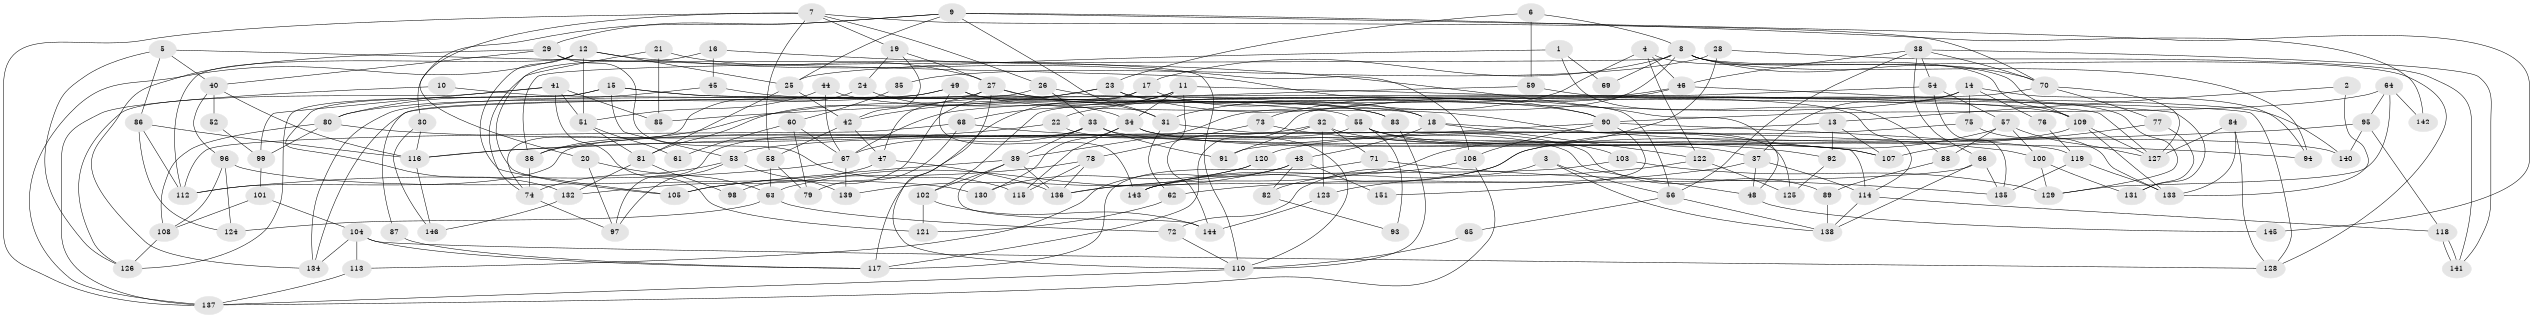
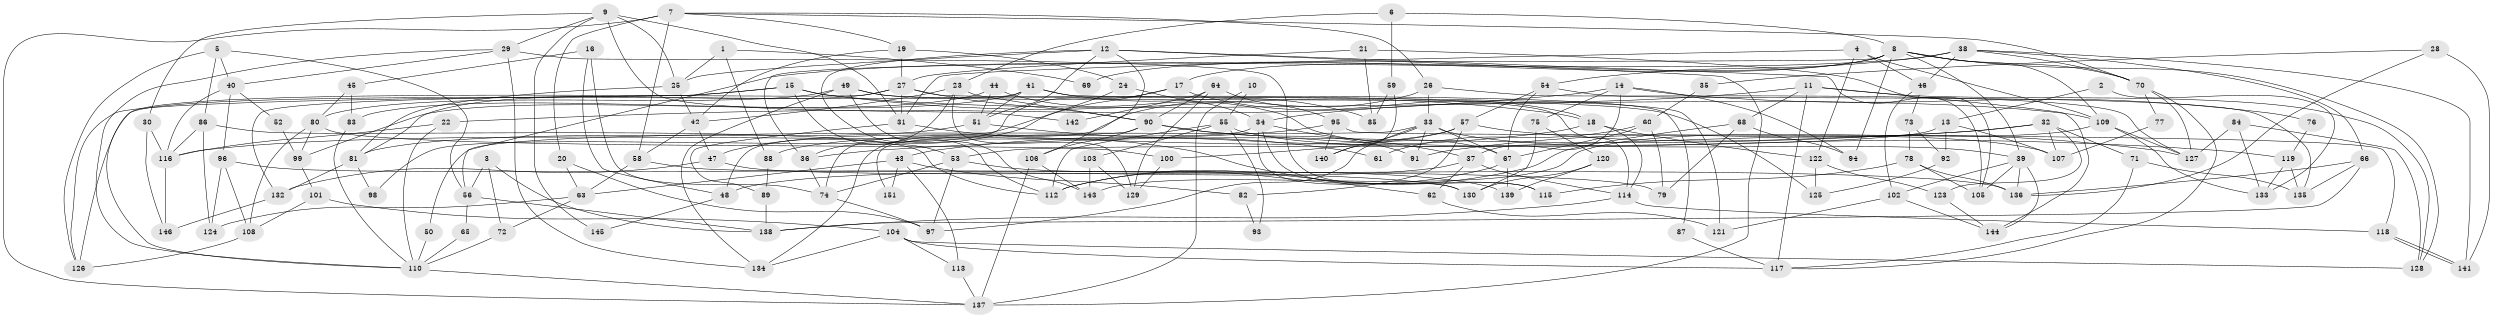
edge "75" -- "133": now "75" -- "130"
node "131": removed
node "50": added
